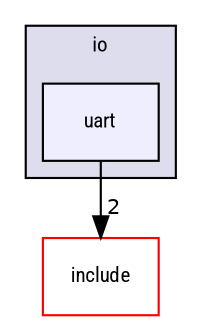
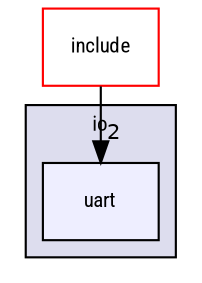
edge "uart" -> "include": reversed
